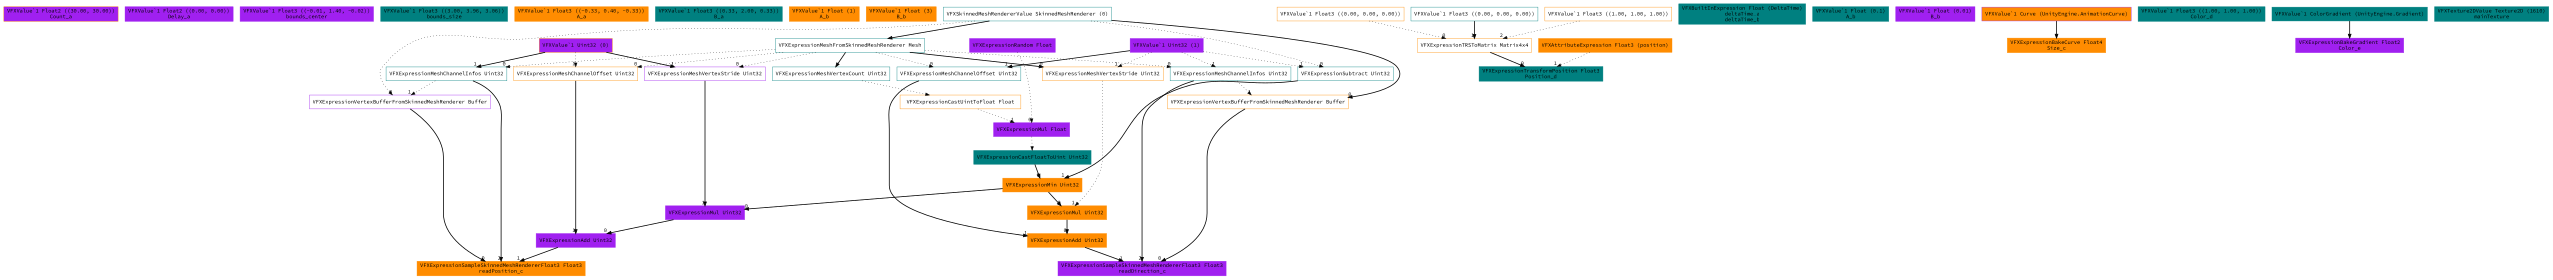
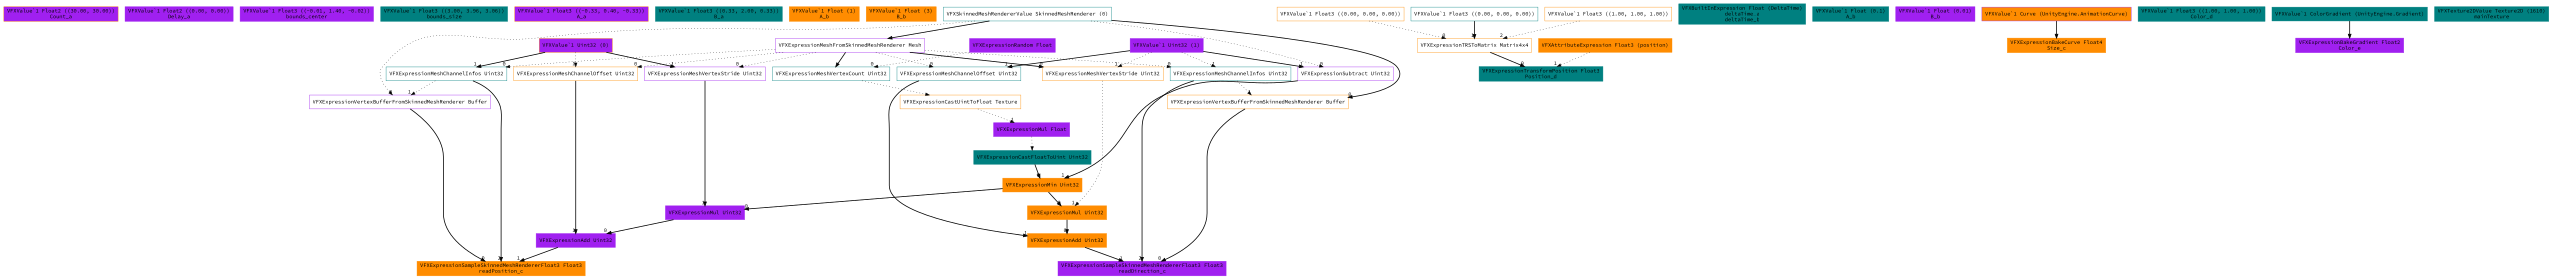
node "VFXValue`1 Float3 ((-0.33, 0.40, -0.33)) A_a": fillcolor darkorange -> purple
node "VFXExpressionMeshFromSkinnedMeshRenderer Mesh": color teal -> purple
edge "VFXValue`1 Uint32 (1)" -> "VFXExpressionSubtract Uint32": style dotted -> bold
node "VFXExpressionSubtract Uint32": color teal -> purple
edge "VFXExpressionRandom Float" -> "VFXExpressionMul Float": now "VFXExpressionRandom Float" -> "VFXExpressionMeshVertexCount Uint32"
node "VFXExpressionCastUintToFloat Float": label "VFXExpressionCastUintToFloat Float" -> "VFXExpressionCastUintToFloat Texture"
